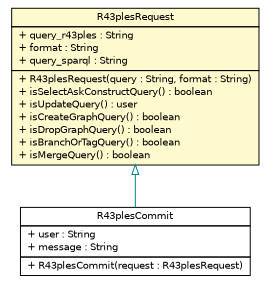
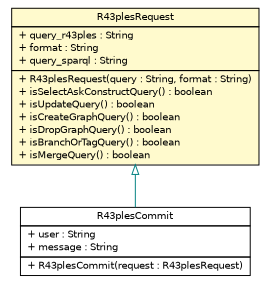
node "R43plesRequest": text "+ isUpdateQuery() : user" -> "+ isUpdateQuery() : boolean"
